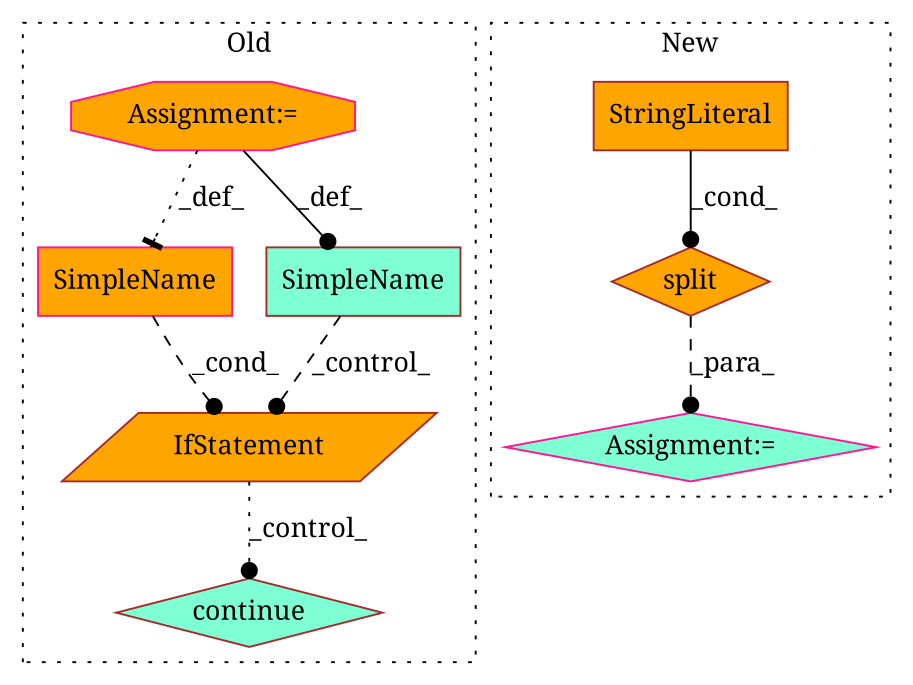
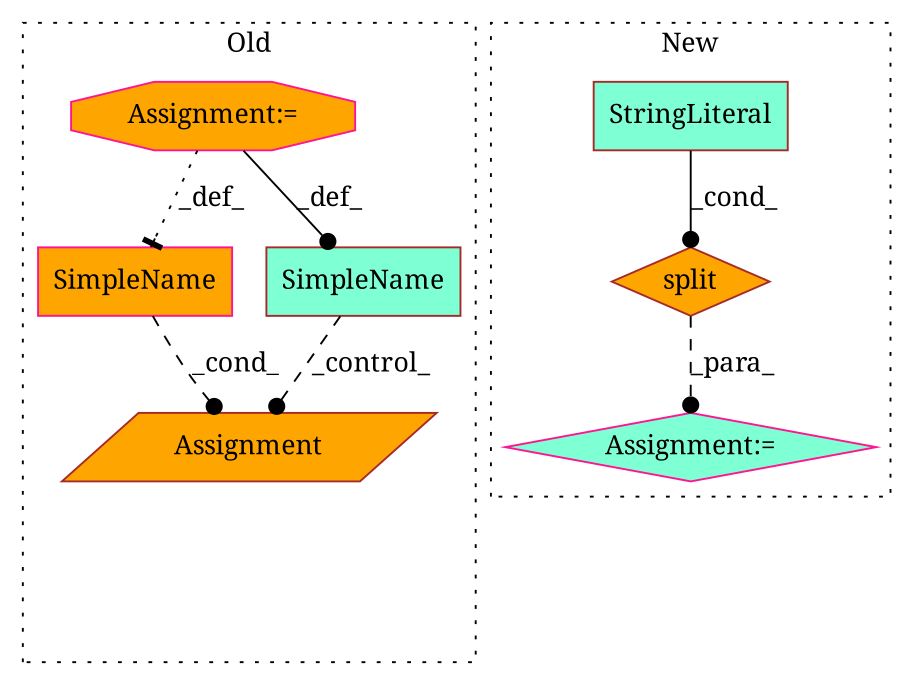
node "StringLiteral": fillcolor orange -> aquamarine
node "IfStatement": label "IfStatement" -> "Assignment"
node "continue": removed
